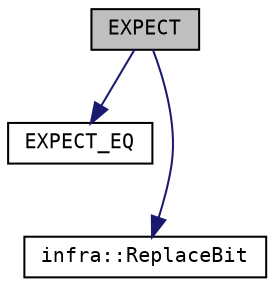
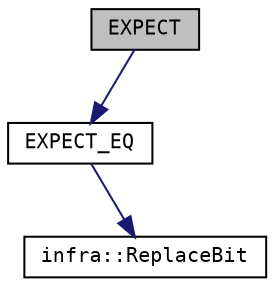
edge "EXPECT" -> "infra::ReplaceBit": now "EXPECT_EQ" -> "infra::ReplaceBit"
